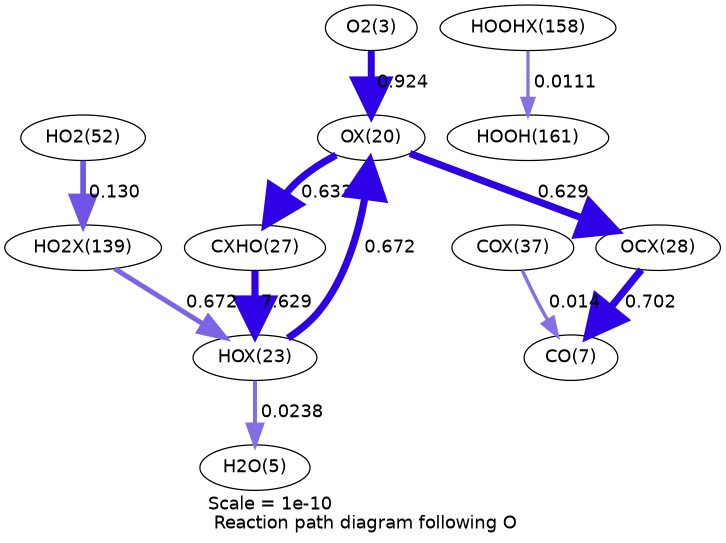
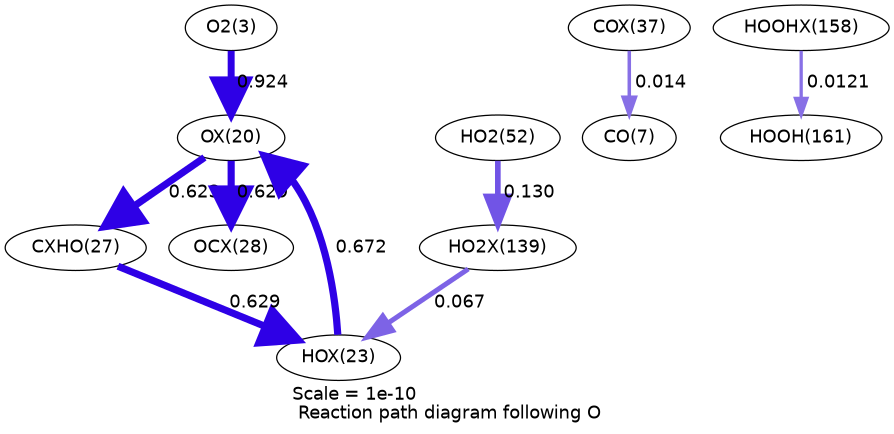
edge "HOOHX(158)" -> "HOOH(161)": label " 0.0111" -> " 0.0121"
edge "OX(20)" -> "CXHO(27)": label " 0.633" -> " 0.623"
edge "OCX(28)" -> "CO(7)": removed, label "0.702"
edge "HO2X(139)" -> "HOX(23)": label " 0.672" -> " 0.067"
edge "CXHO(27)" -> "HOX(23)": label " 7.629" -> " 0.629"
node "H2O(5)": removed
